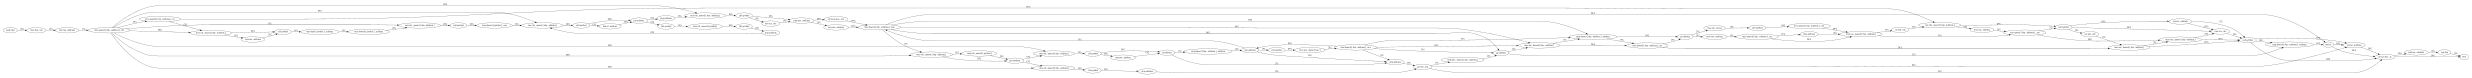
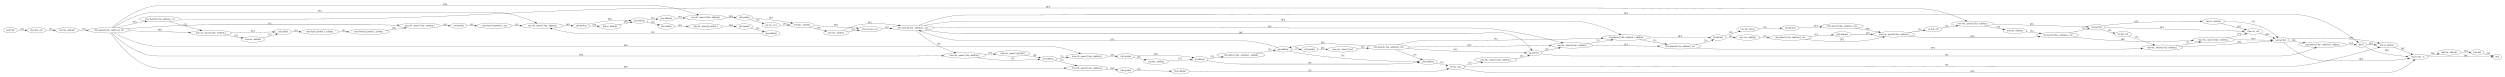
edge "mov eax , address" -> "cmovne eax , ecx": added, label "CFG"
